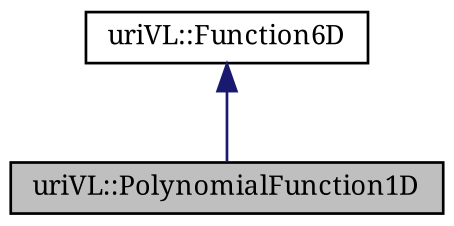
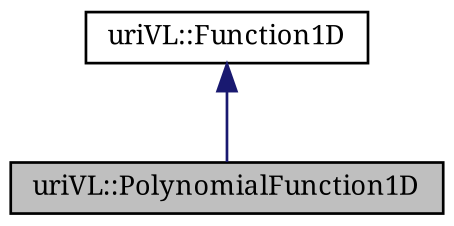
node "uriVL::Function6D": label "uriVL::Function6D" -> "uriVL::Function1D"
